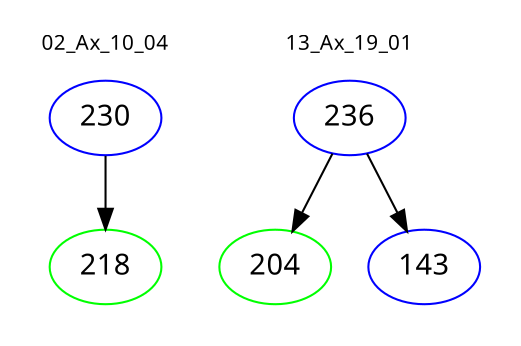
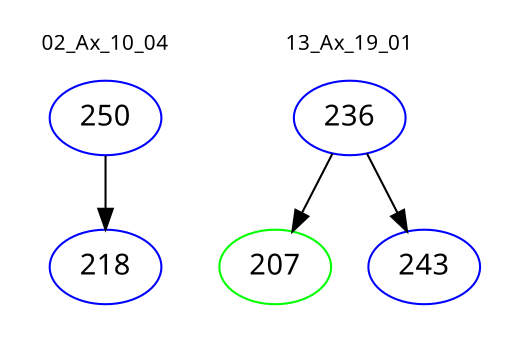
node "230": label "230" -> "250"
node "218": color green -> blue
node "204": label "204" -> "207"
node "143": label "143" -> "243"
